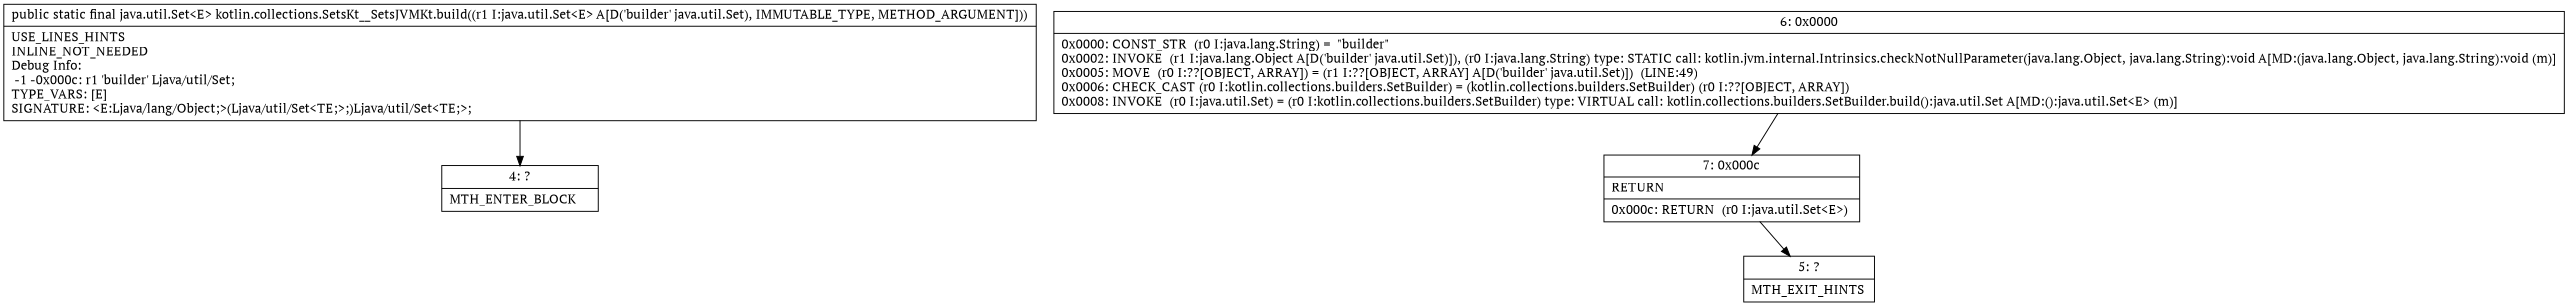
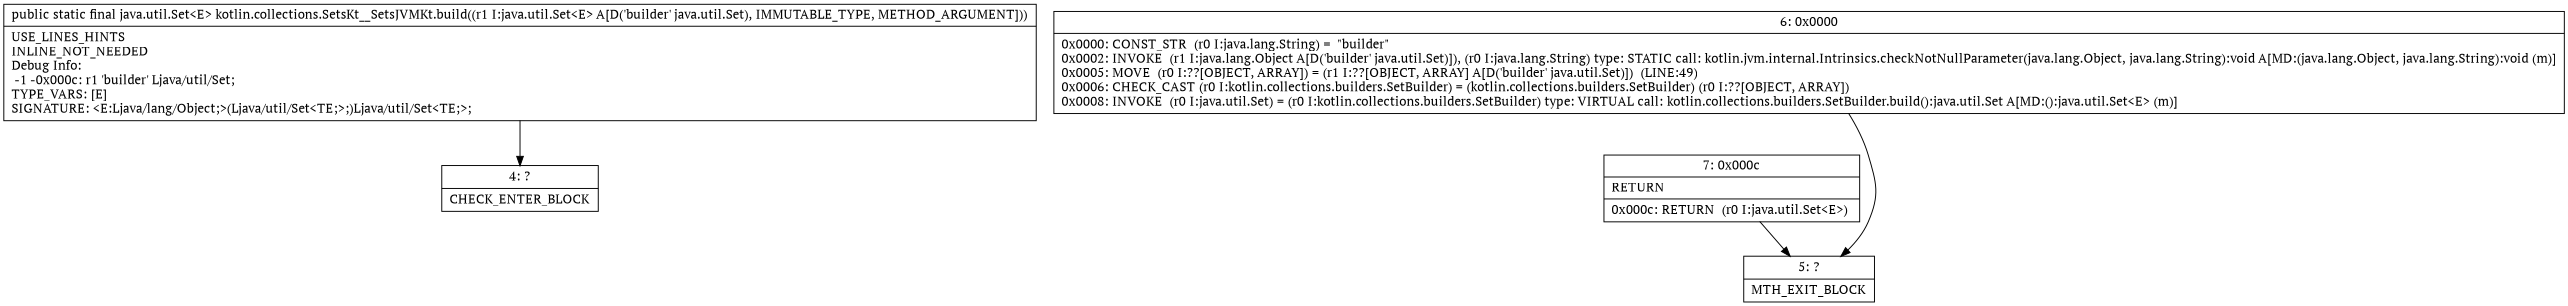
edge "6: 0x0000" -> "7: 0x000c": now "6: 0x0000" -> "5: ?"
node "4: ?": text "MTH_ENTER_BLOCK" -> "CHECK_ENTER_BLOCK"
node "5: ?": text "MTH_EXIT_HINTS" -> "MTH_EXIT_BLOCK"
